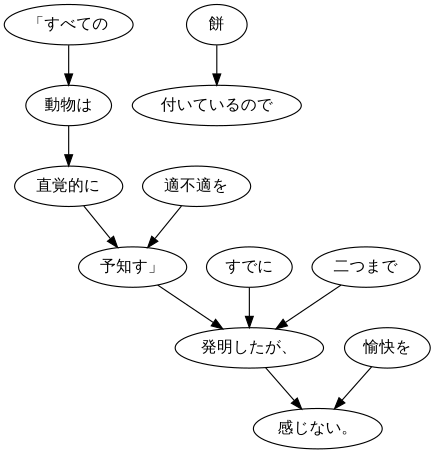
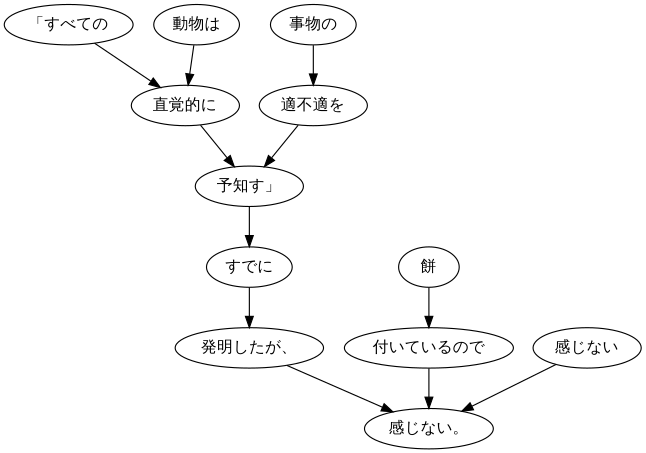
node "事物の": added
edge "「すべての" -> "動物は": now "「すべての" -> "直覚的に"
node "二つまで": removed
edge "予知す」" -> "発明したが、": now "予知す」" -> "すでに"
node "愉快を": label "愉快を" -> "感じない"
edge "付いているので" -> "感じない。": added
